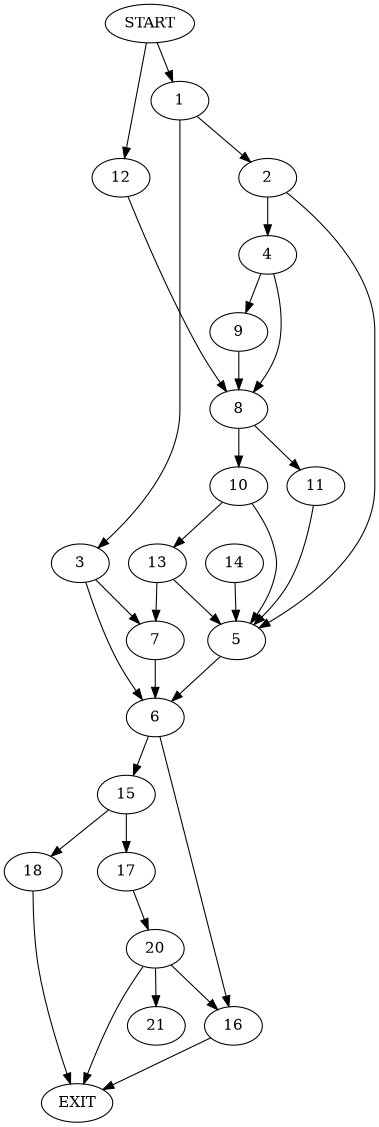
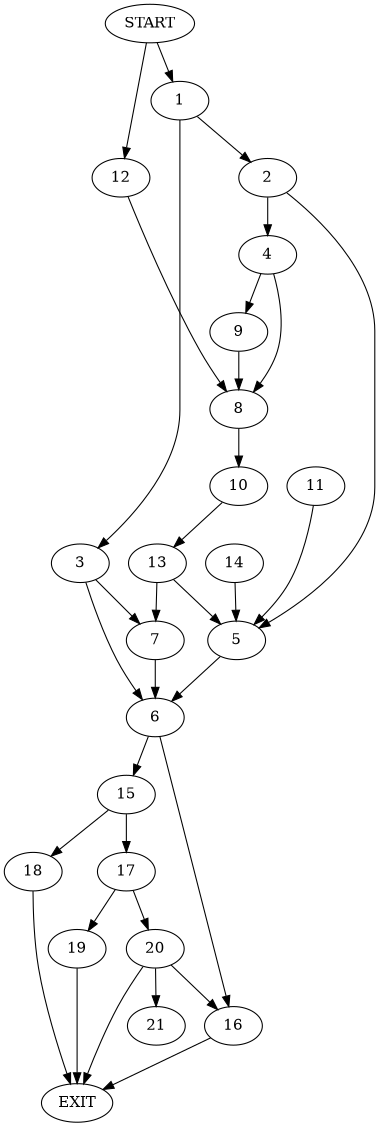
edge "8" -> "11": removed
edge "10" -> "5": removed
node "19": added
